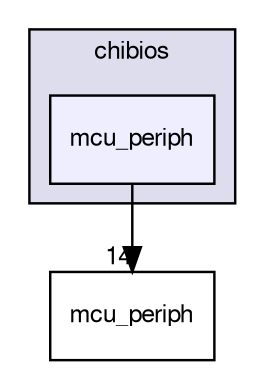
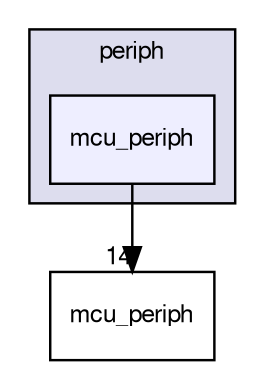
cluster "chibios": label "chibios" -> "periph"
